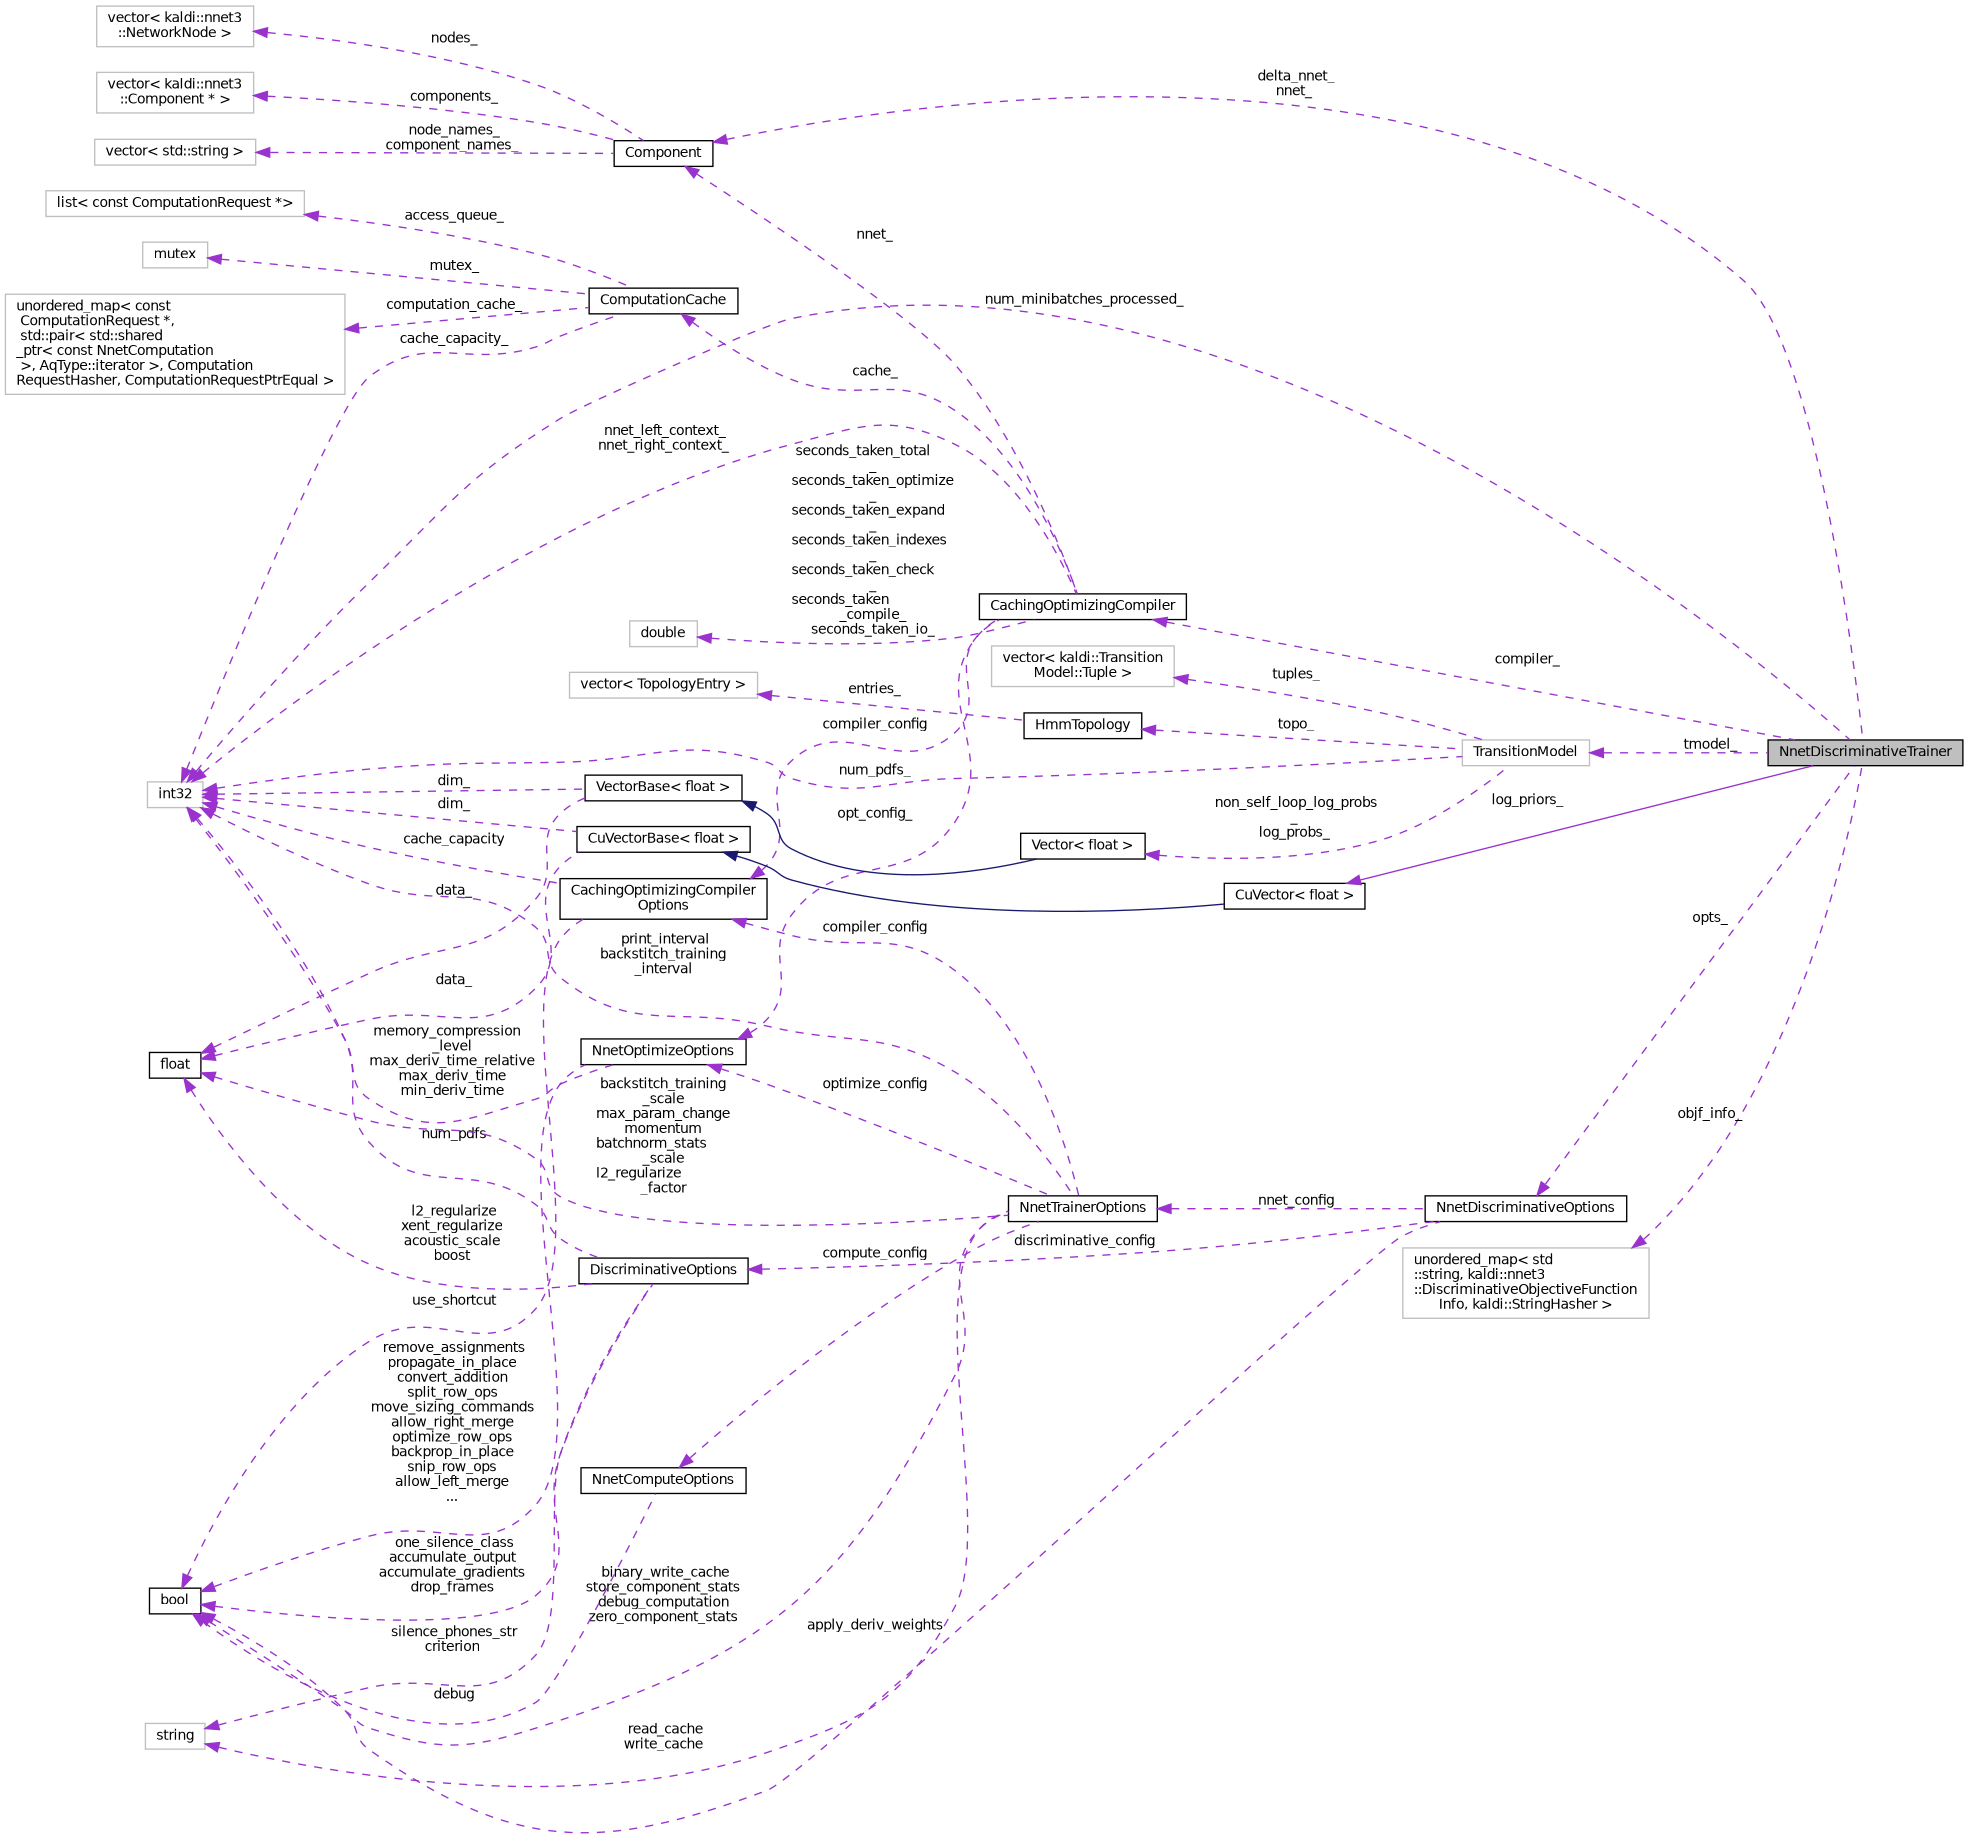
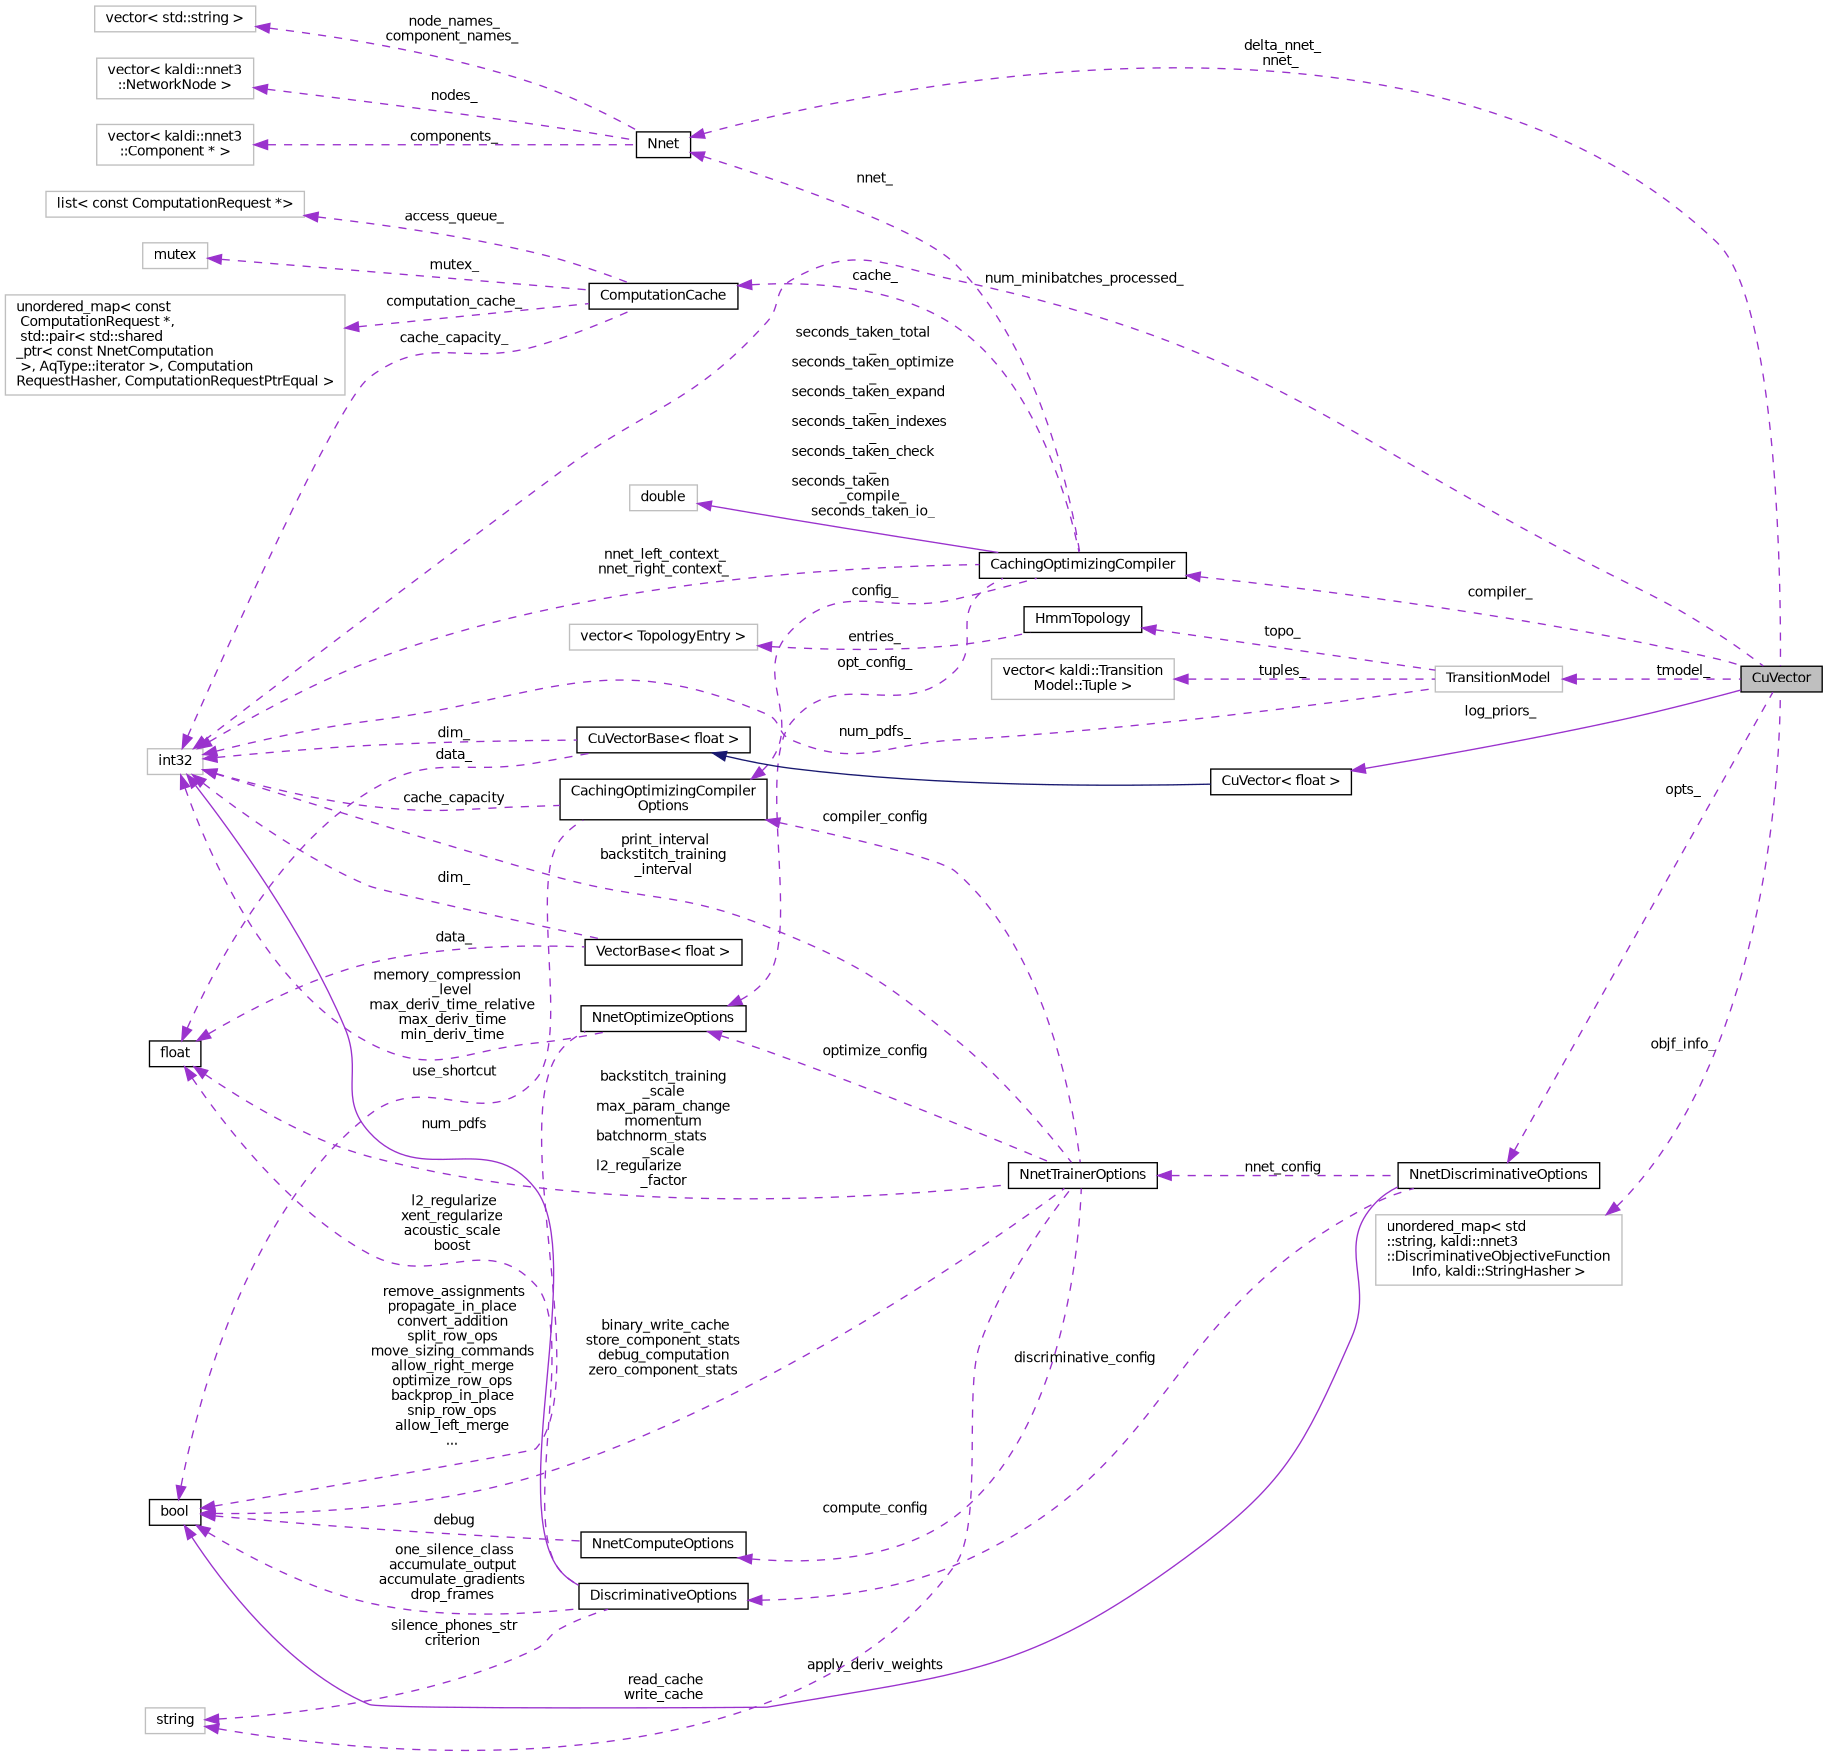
node "Component": label "Component" -> "Nnet"
edge "CachingOptimizingCompiler" -> "double": style dashed -> solid
edge "CachingOptimizingCompiler" -> "CachingOptimizingCompiler Options": label " compiler_config" -> " config_"
node "NnetDiscriminativeTrainer": label "NnetDiscriminativeTrainer" -> "CuVector"
node "Vector< float >": removed
edge "DiscriminativeOptions" -> "int32": style dashed -> solid
edge "NnetDiscriminativeOptions" -> "bool": style dashed -> solid
